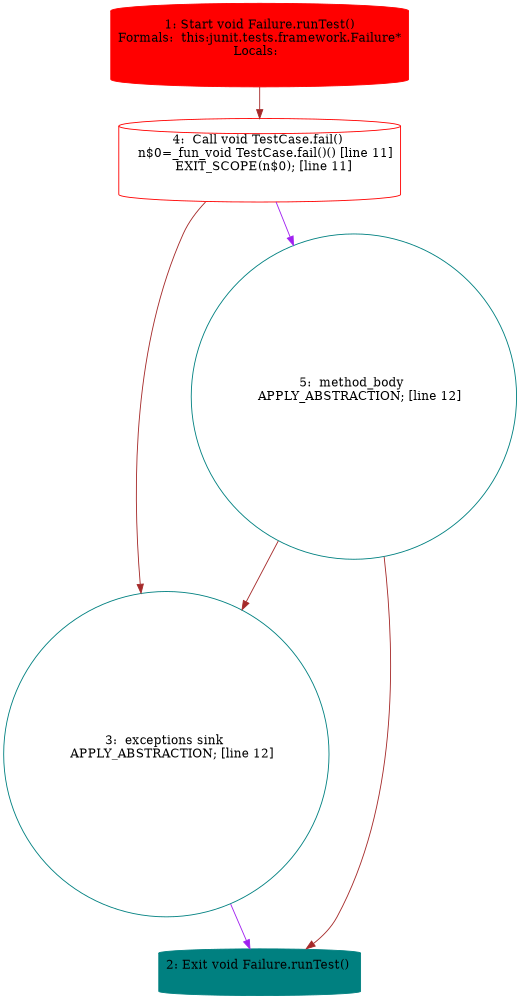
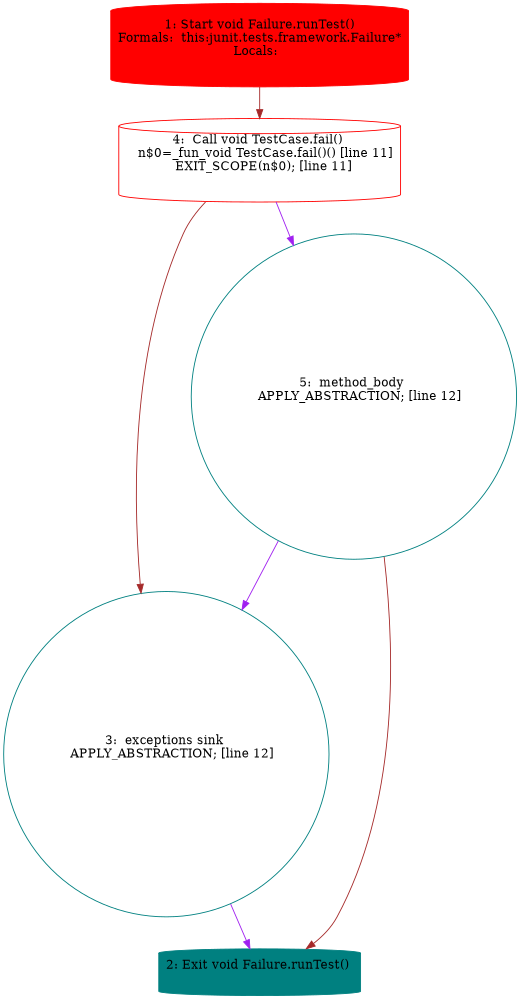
edge "5:  method_body APPLY_ABSTRACTION; [line 12]" -> "3:  exceptions sink APPLY_ABSTRACTION; [line 12]": color brown -> purple
